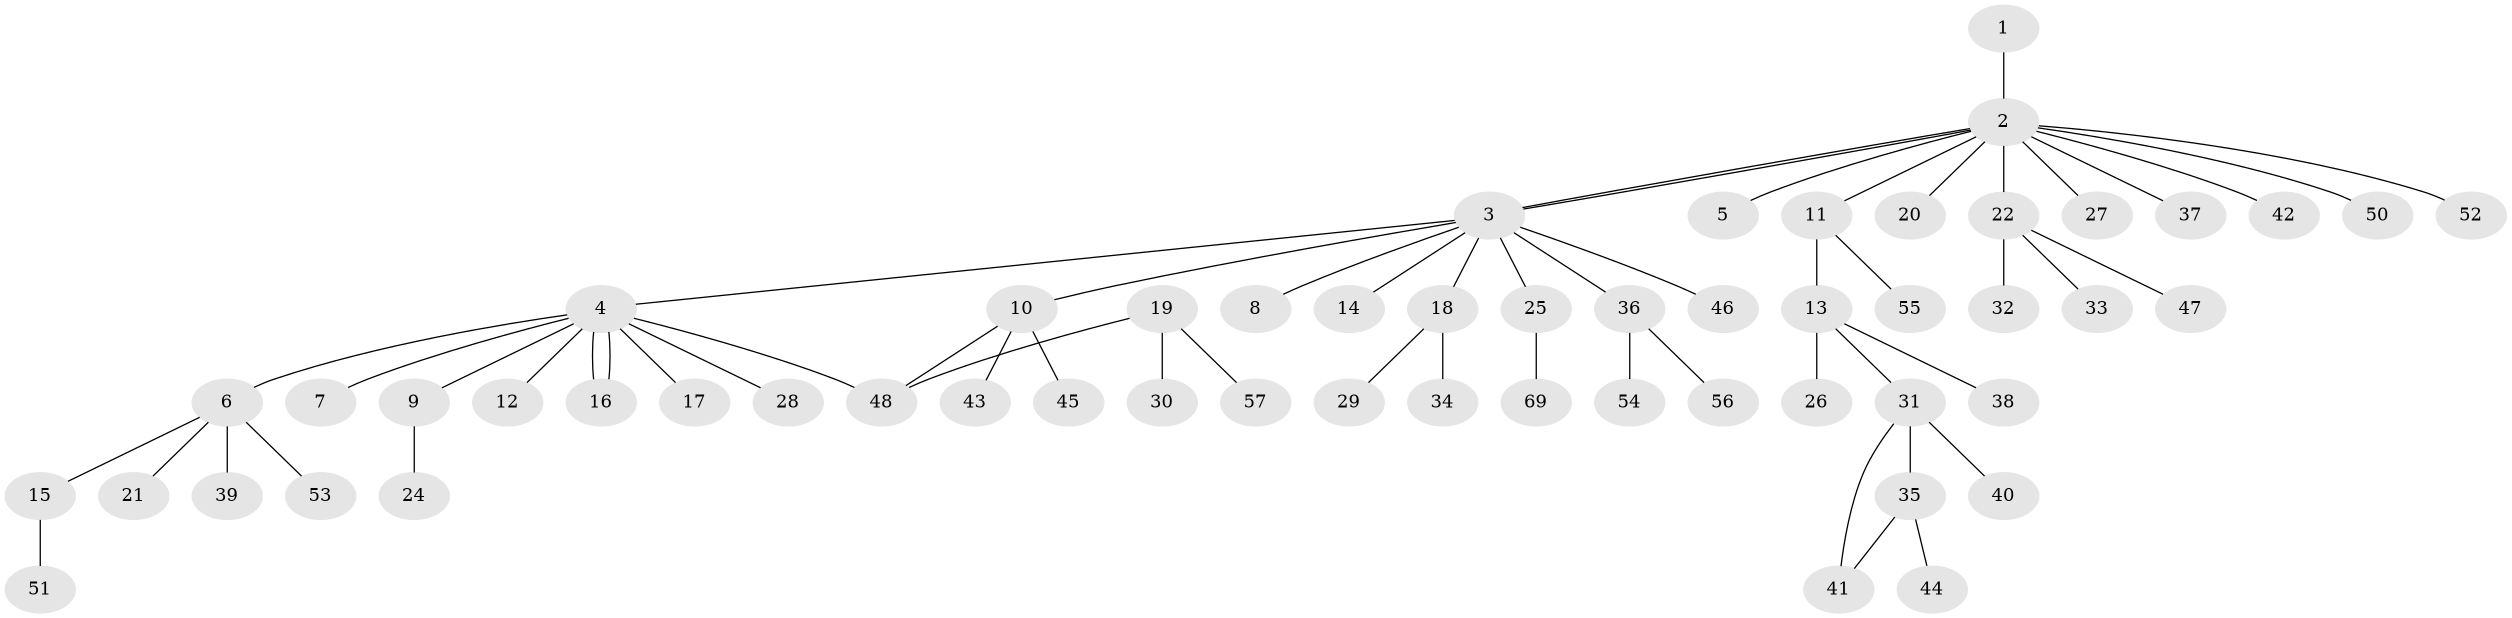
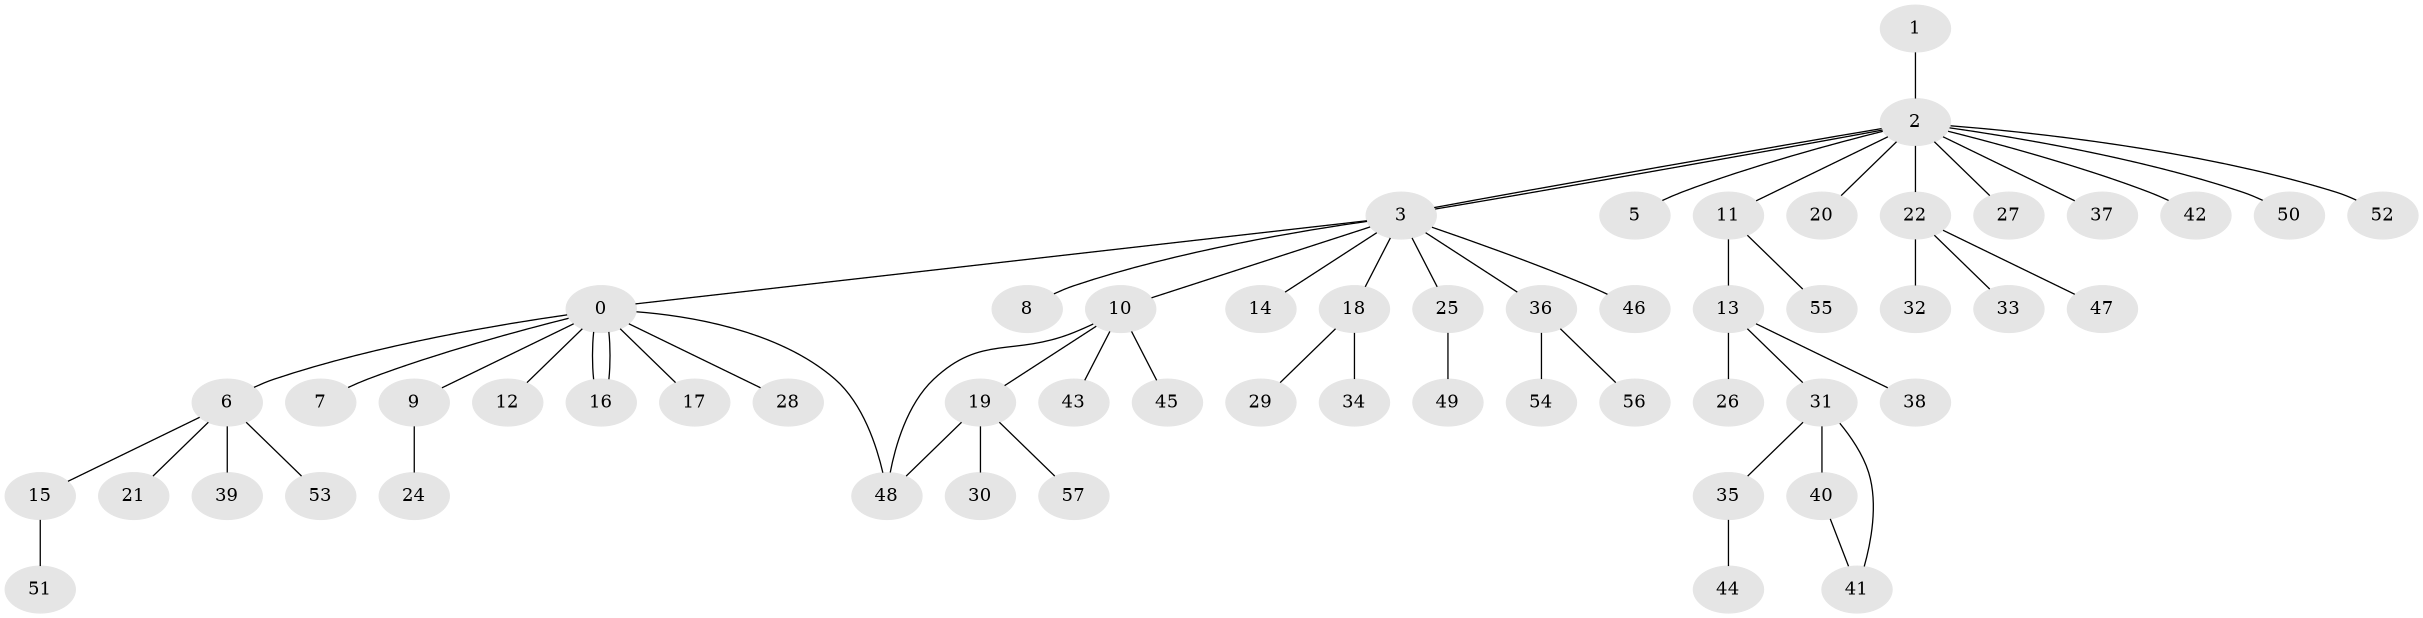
node "4": label "4" -> "0"
edge "10" -- "19": added
node "69": label "69" -> "49"
edge "35" -- "41": now "40" -- "41"
